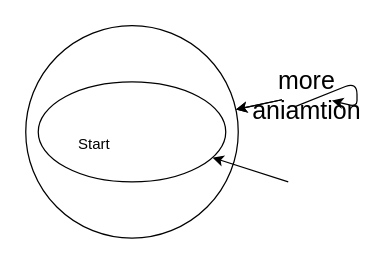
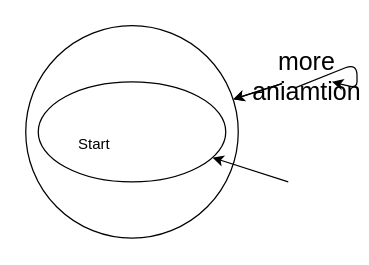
node "more aniamtion": moved (307, 94) -> (307, 76)
